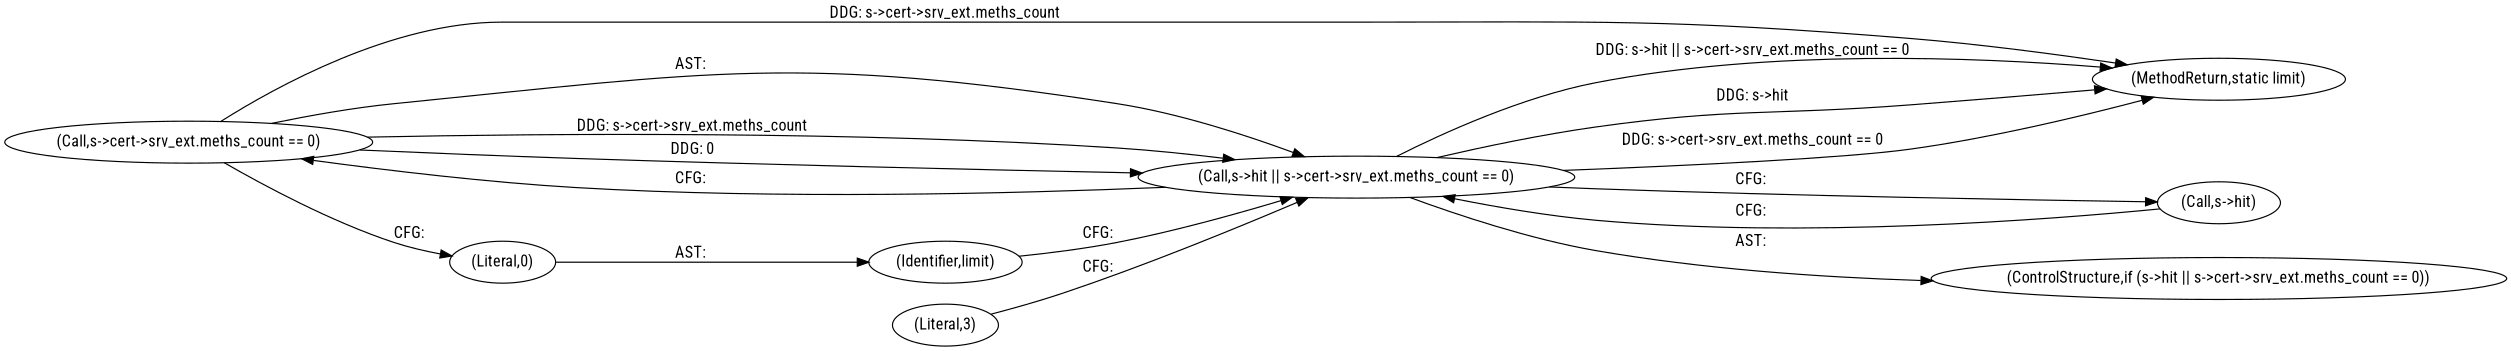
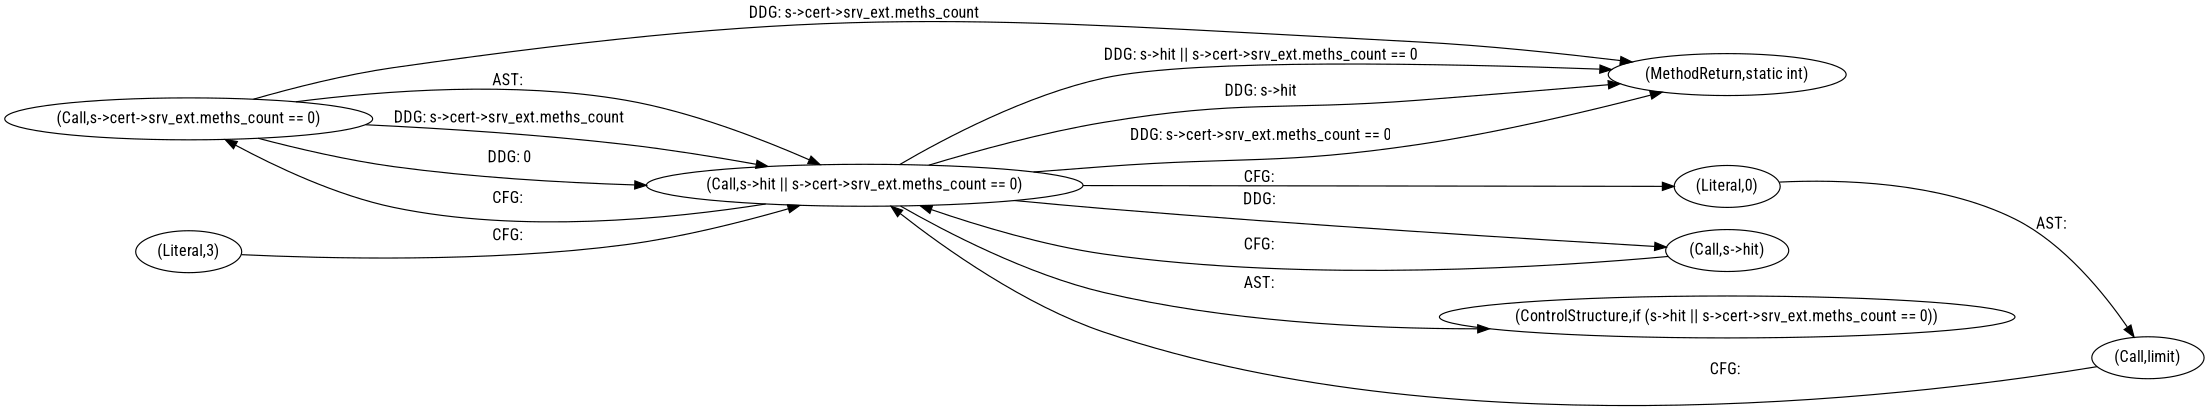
node "(MethodReturn,static limit)": label "(MethodReturn,static limit)" -> "(MethodReturn,static int)"
edge "(Call,s->hit || s->cert->srv_ext.meths_count == 0)" -> "(Call,s->hit)": label "CFG: " -> "DDG: "
edge "(Call,s->cert->srv_ext.meths_count == 0)" -> "(Literal,0)": now "(Call,s->hit || s->cert->srv_ext.meths_count == 0)" -> "(Literal,0)"
node "(Identifier,limit)": label "(Identifier,limit)" -> "(Call,limit)"
